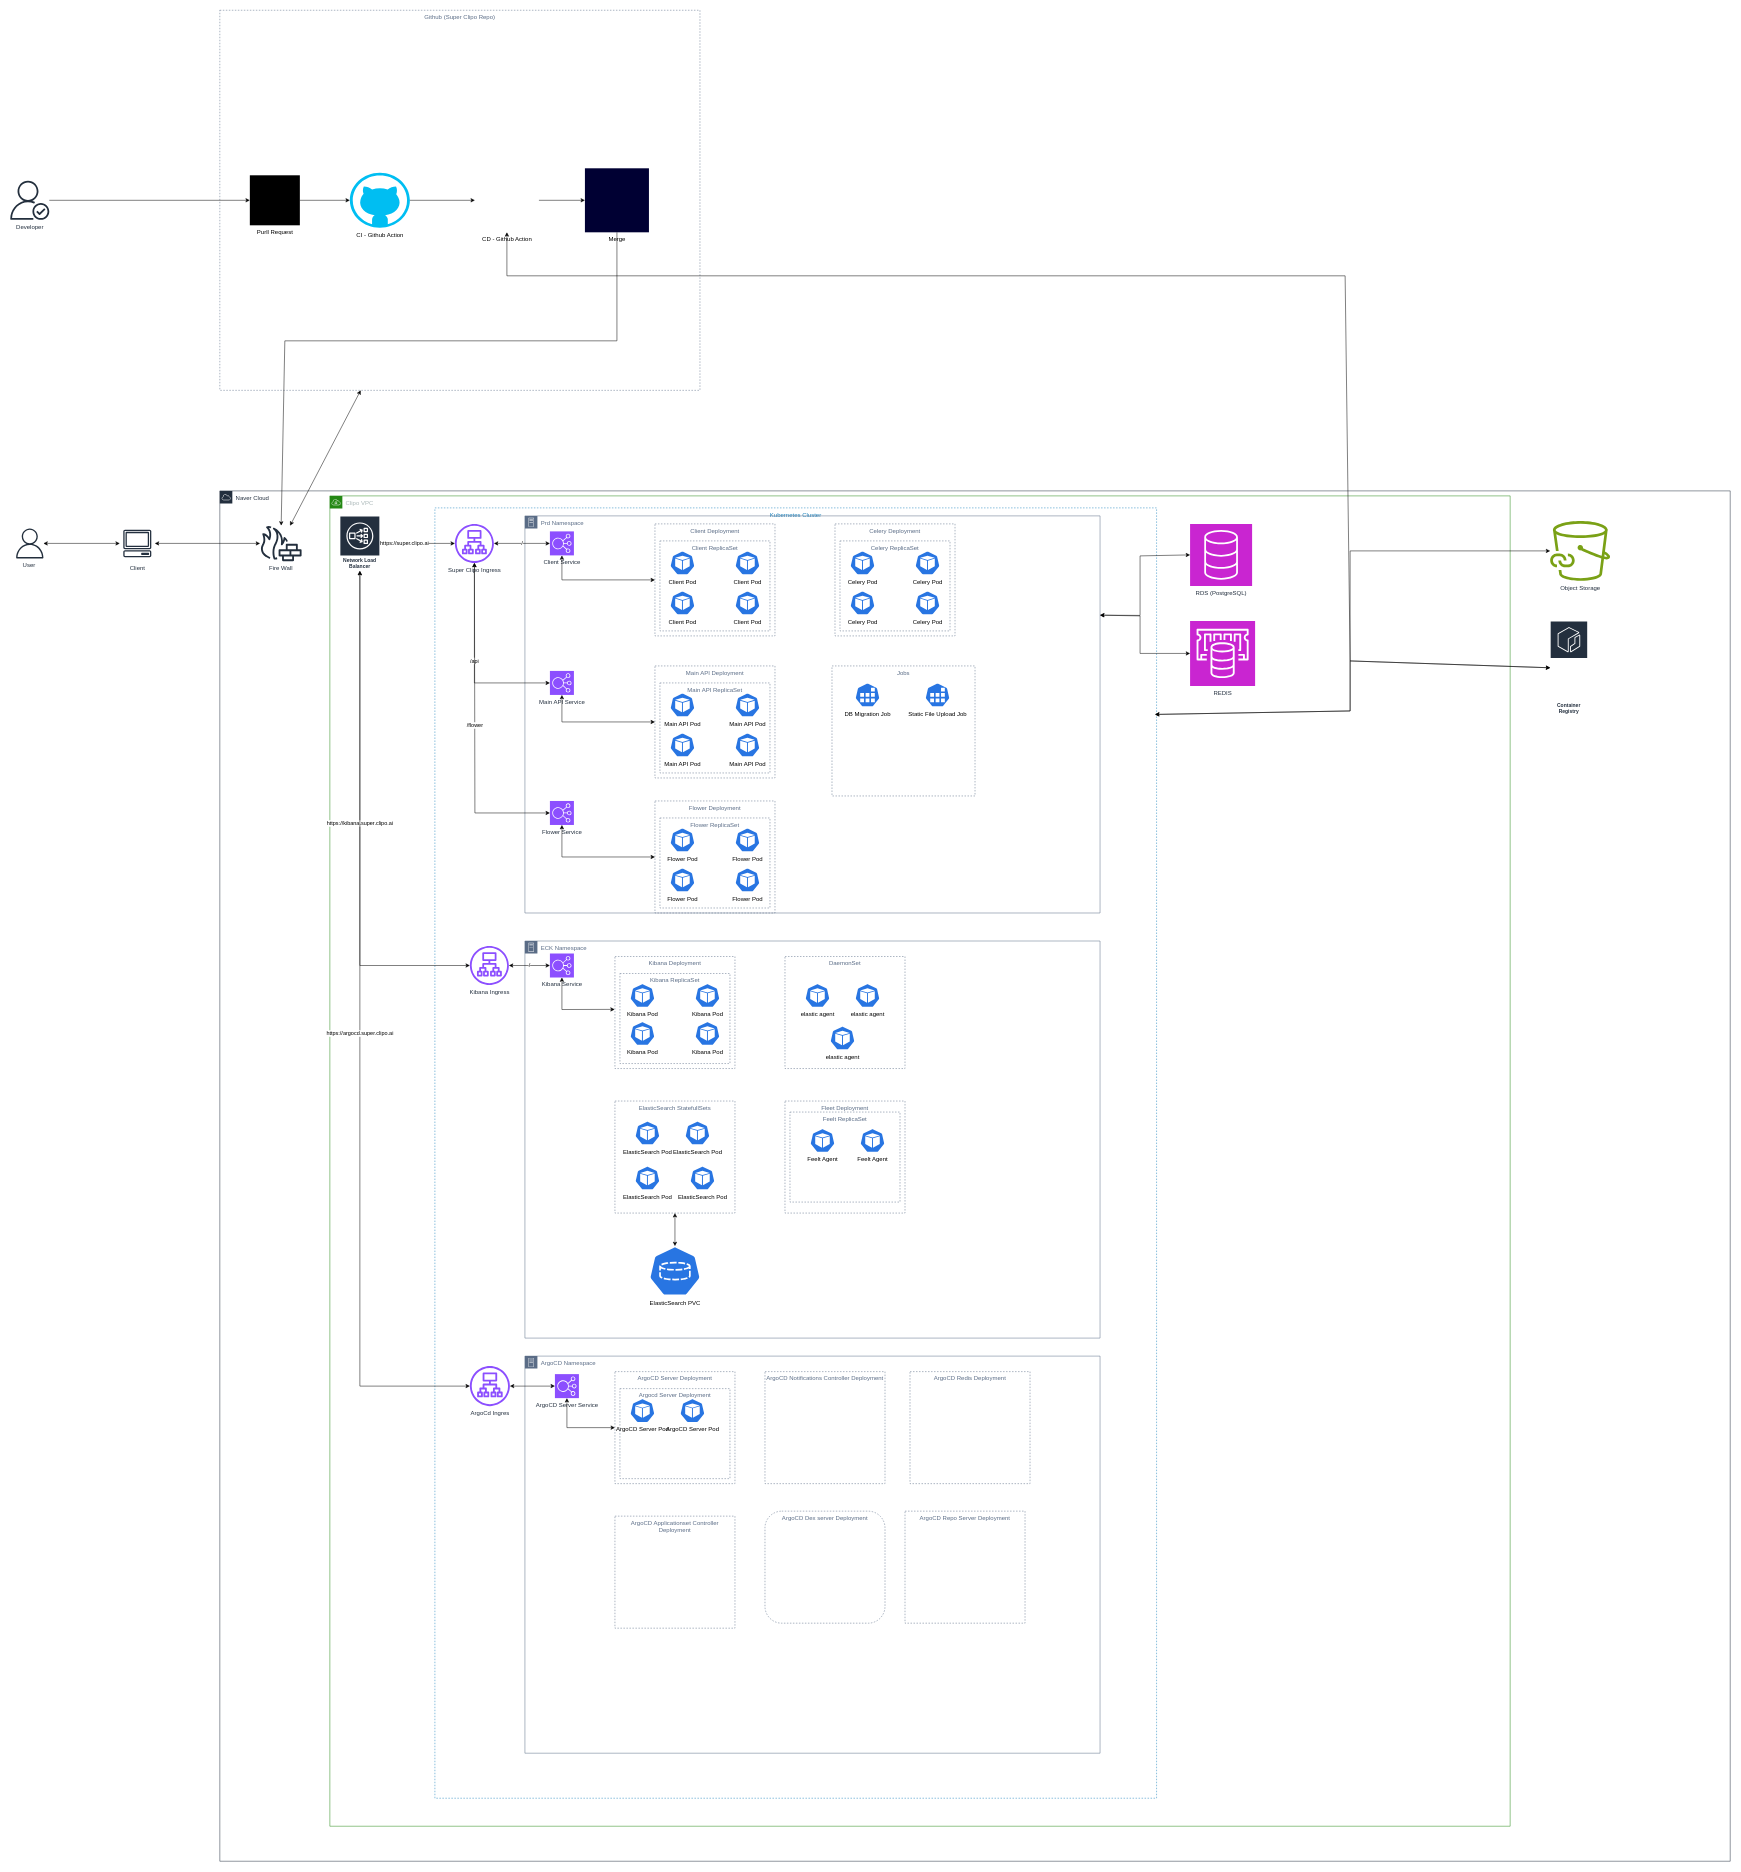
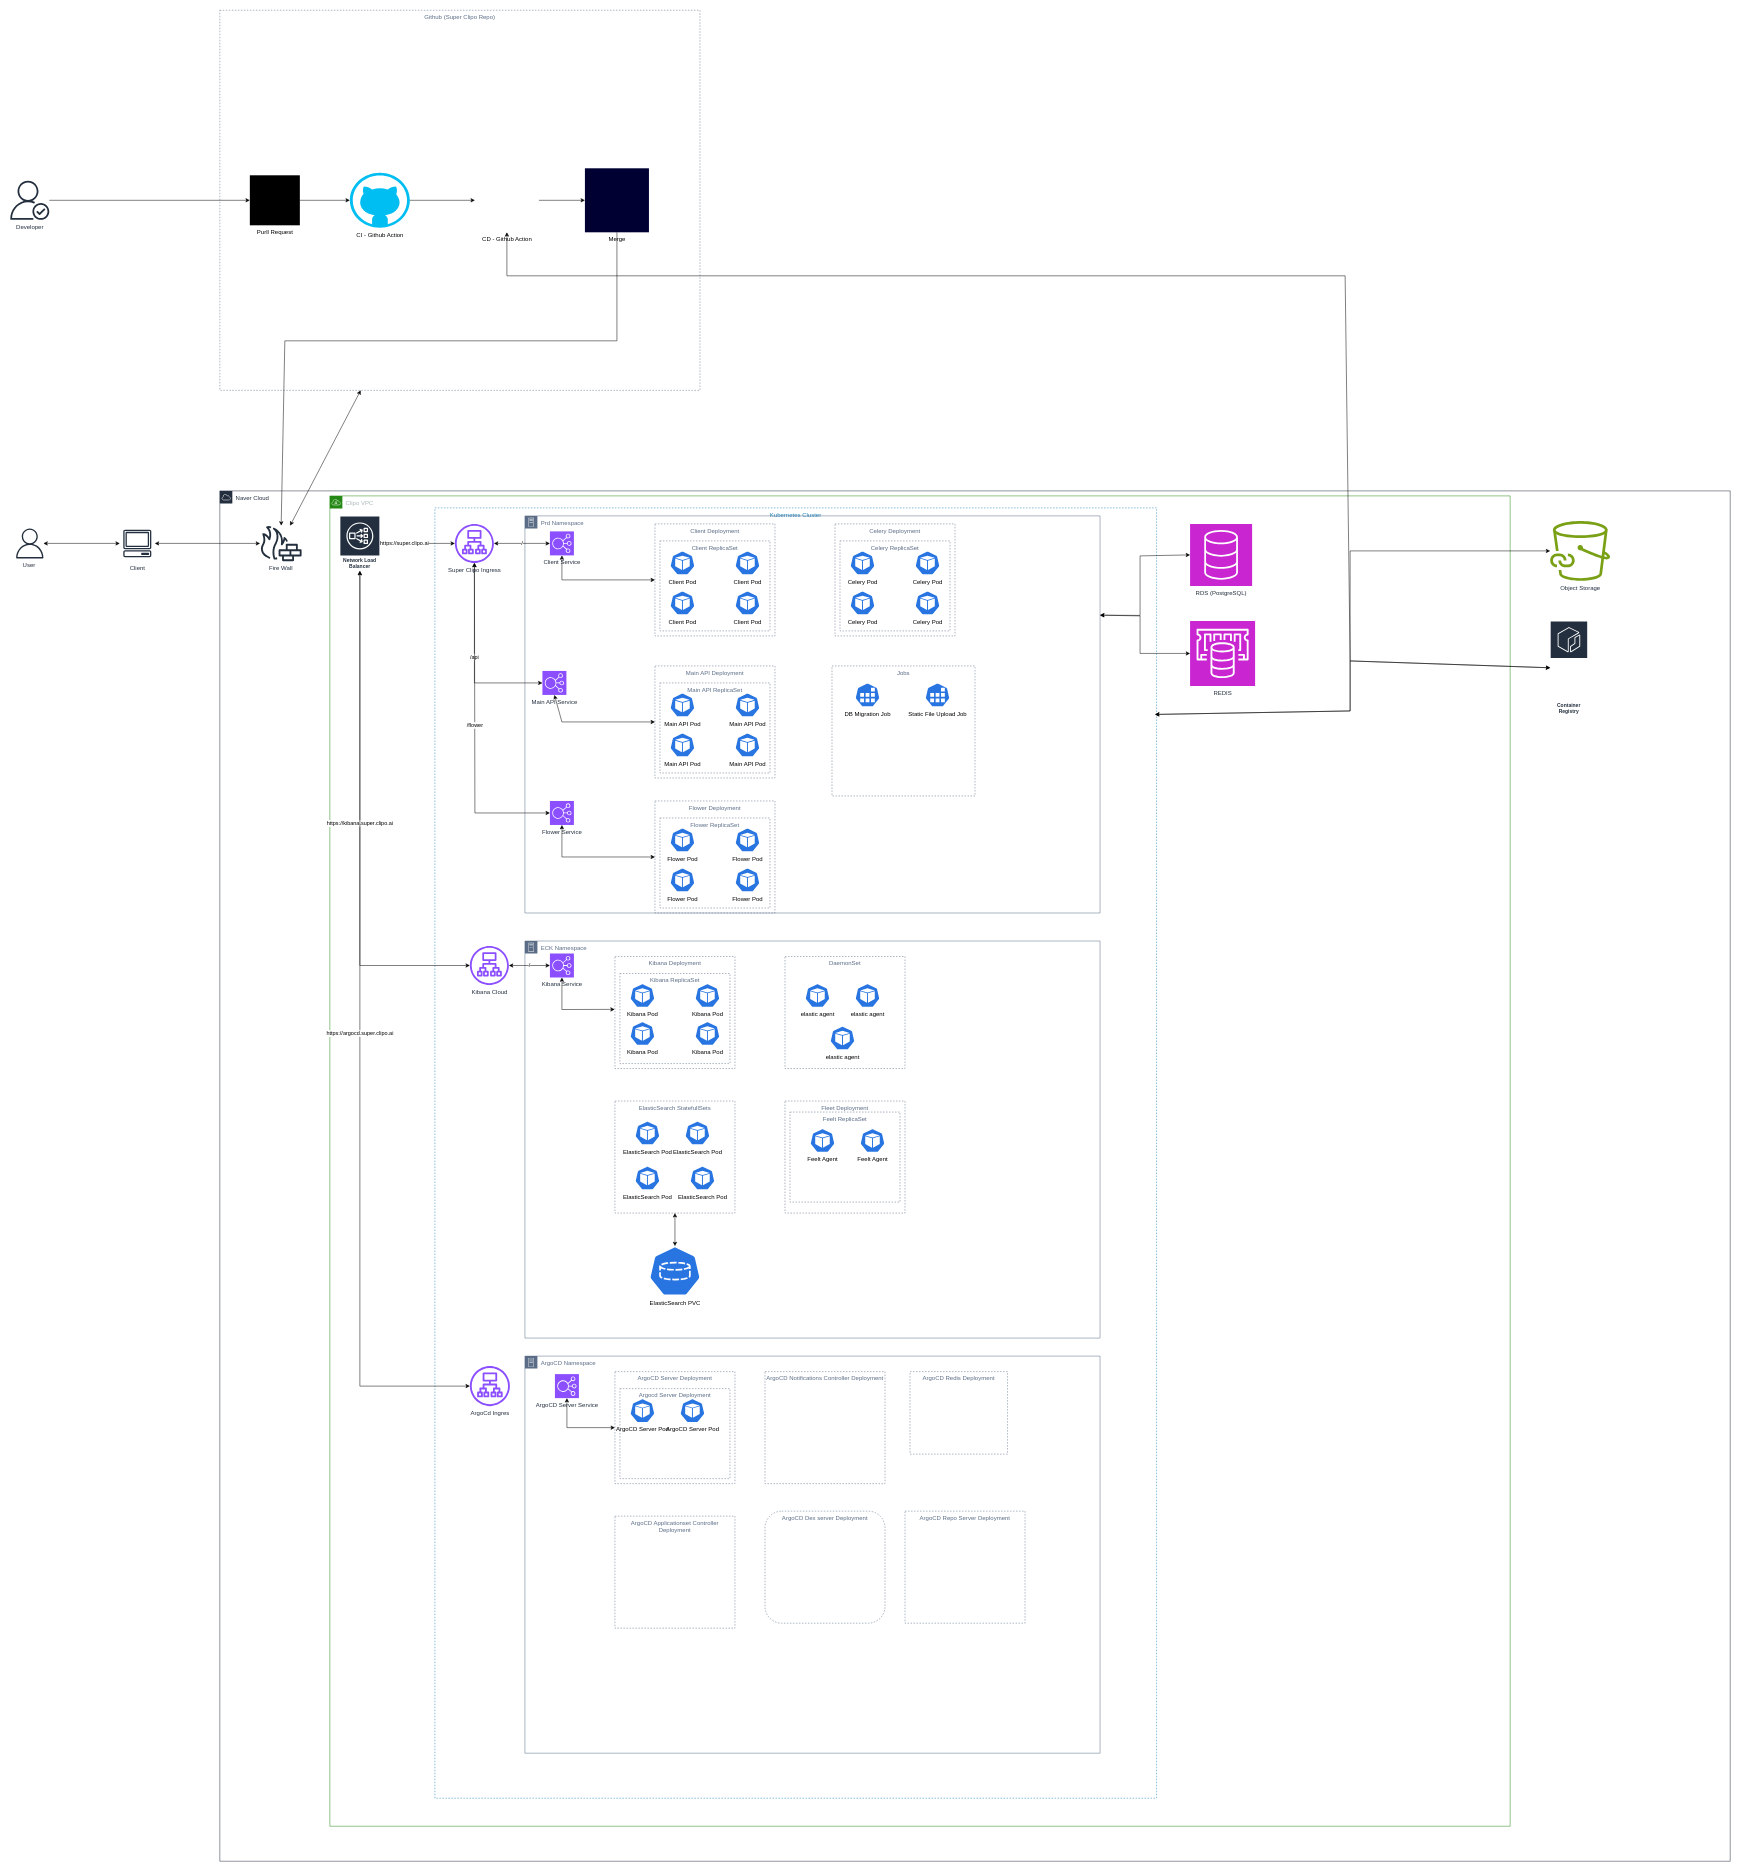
node "Main API Service": moved (562, 683) -> (554, 683)
node "Kibana Ingress": label "Kibana Ingress" -> "Kibana Cloud"
edge "ArgoCd Ingres" -- "ArgoCD Server Service": removed
node "ArgoCD Redis Deployment": size 120x112 -> 98x83
